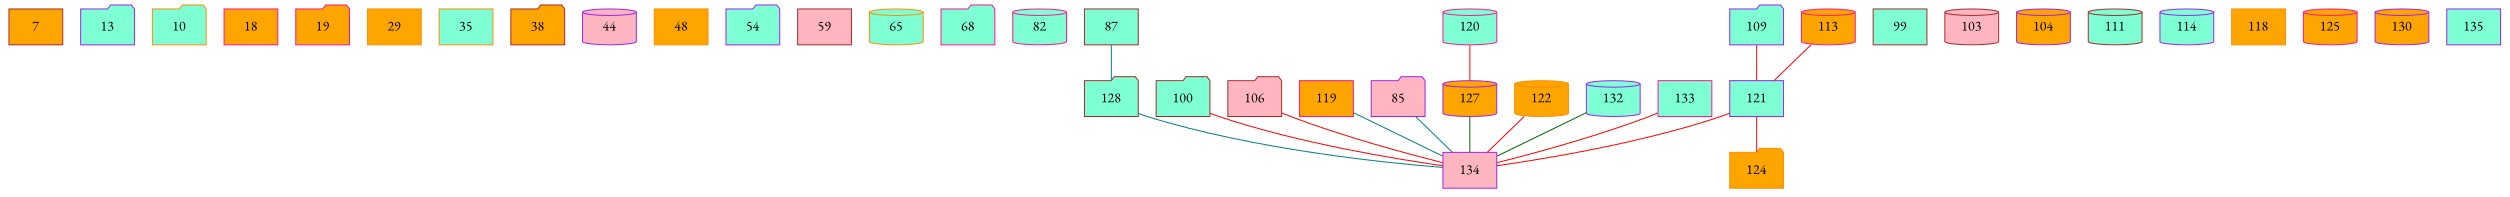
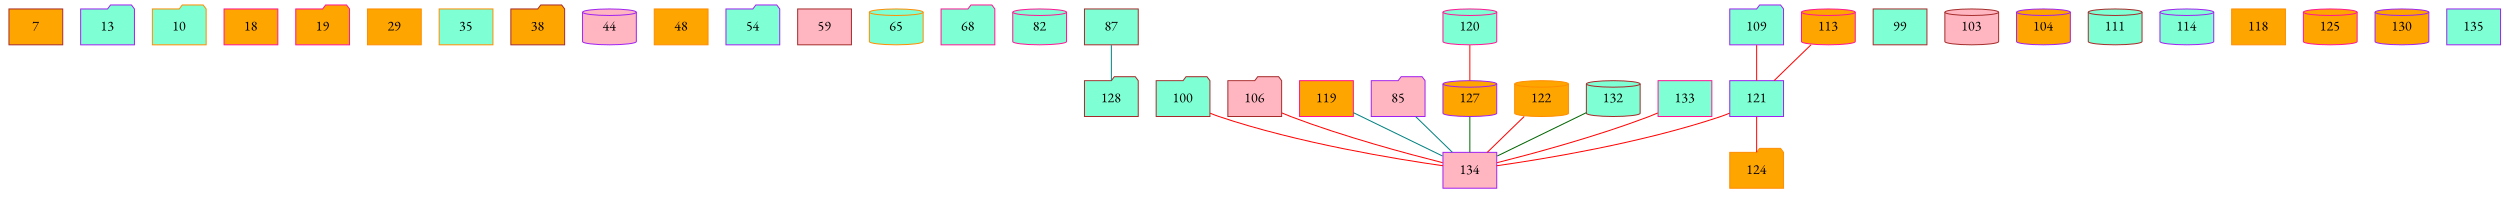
node "132": color purple -> brown
edge "128" -- "134": removed
